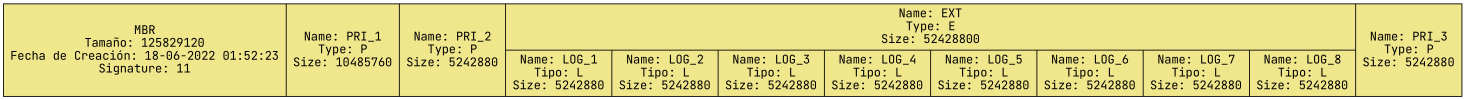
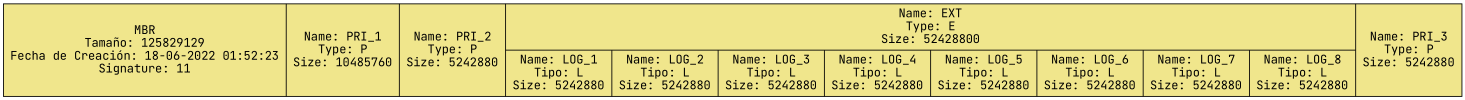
node "MBR": text "Tamaño: 125829120" -> "Tamaño: 125829129"
